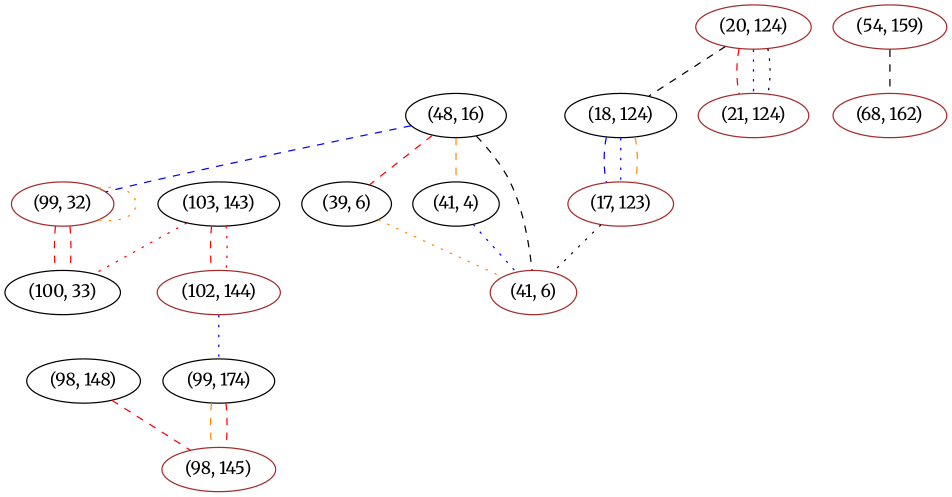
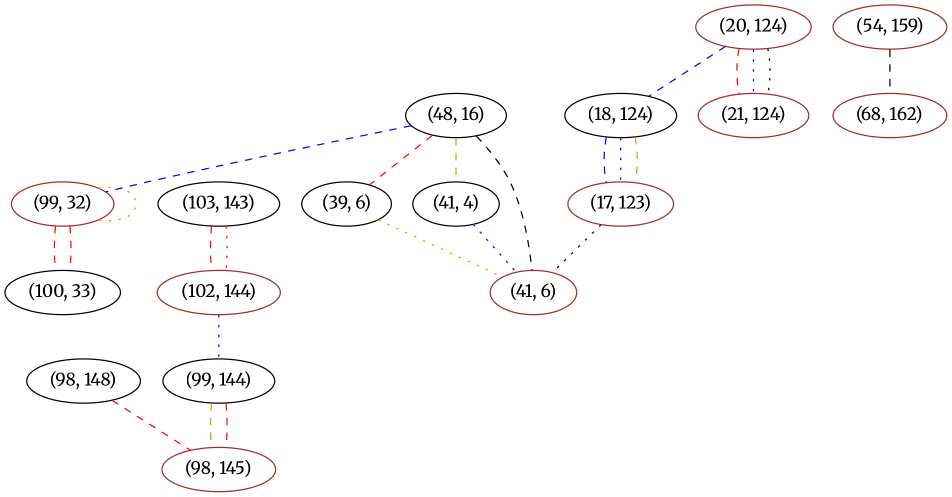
edge "(20, 124)" -- "(18, 124)": color black -> blue
edge "(103, 143)" -- "(100, 33)": removed
node "(99, 174)": label "(99, 174)" -> "(99, 144)"
